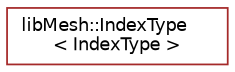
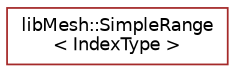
node "libMesh::IndexType < IndexType >": label "libMesh::IndexType < IndexType >" -> "libMesh::SimpleRange < IndexType >"
